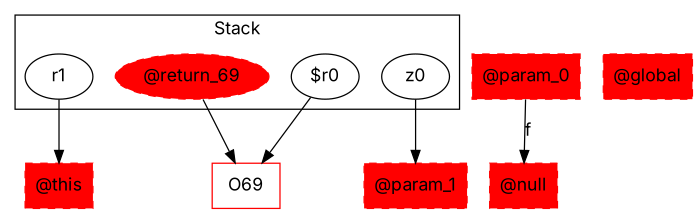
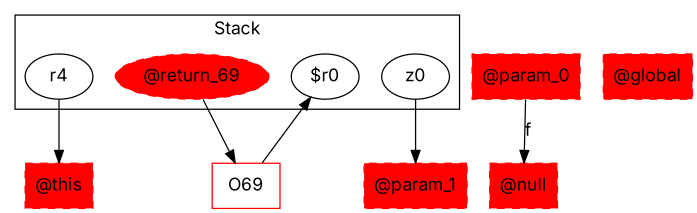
node "r1": label "r1" -> "r4"
edge "$r0" -> "O69": reversed
